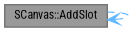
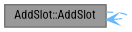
node "SCanvas::AddSlot": label "SCanvas::AddSlot" -> "AddSlot::AddSlot"
